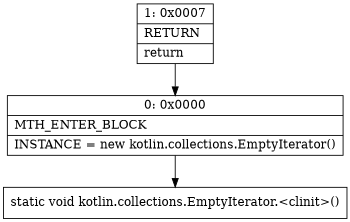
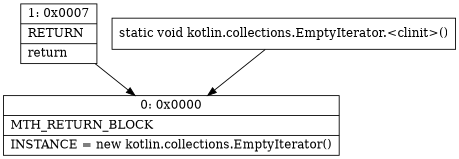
node "0: 0x0000": text "MTH_ENTER_BLOCK" -> "MTH_RETURN_BLOCK"
edge "0: 0x0000" -> "static void kotlin.collections.EmptyIterator.<clinit>()": reversed
